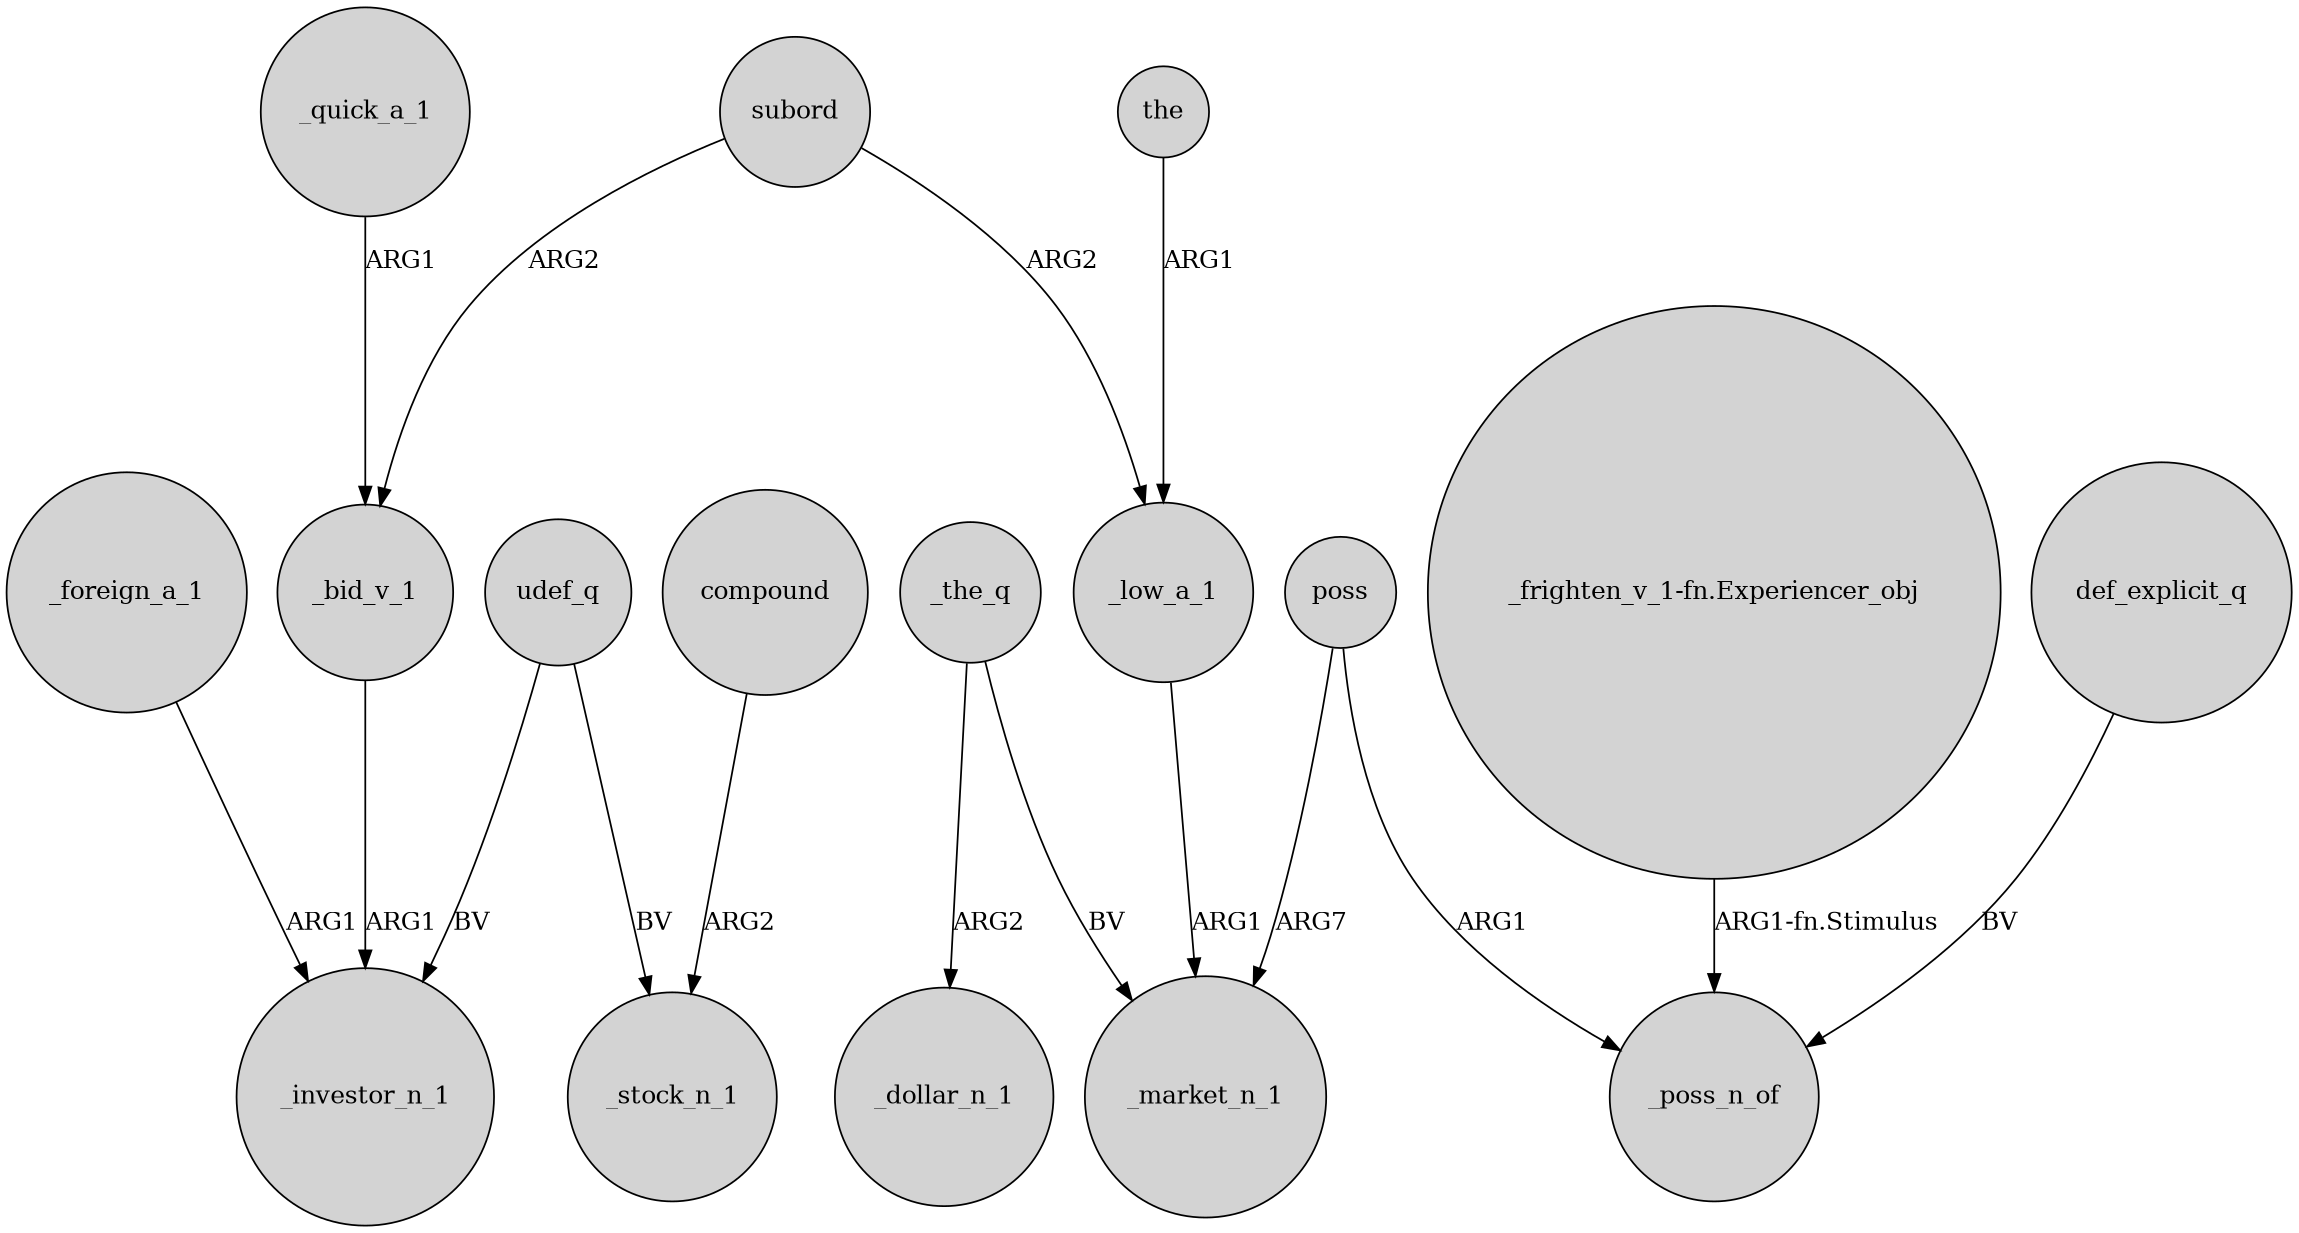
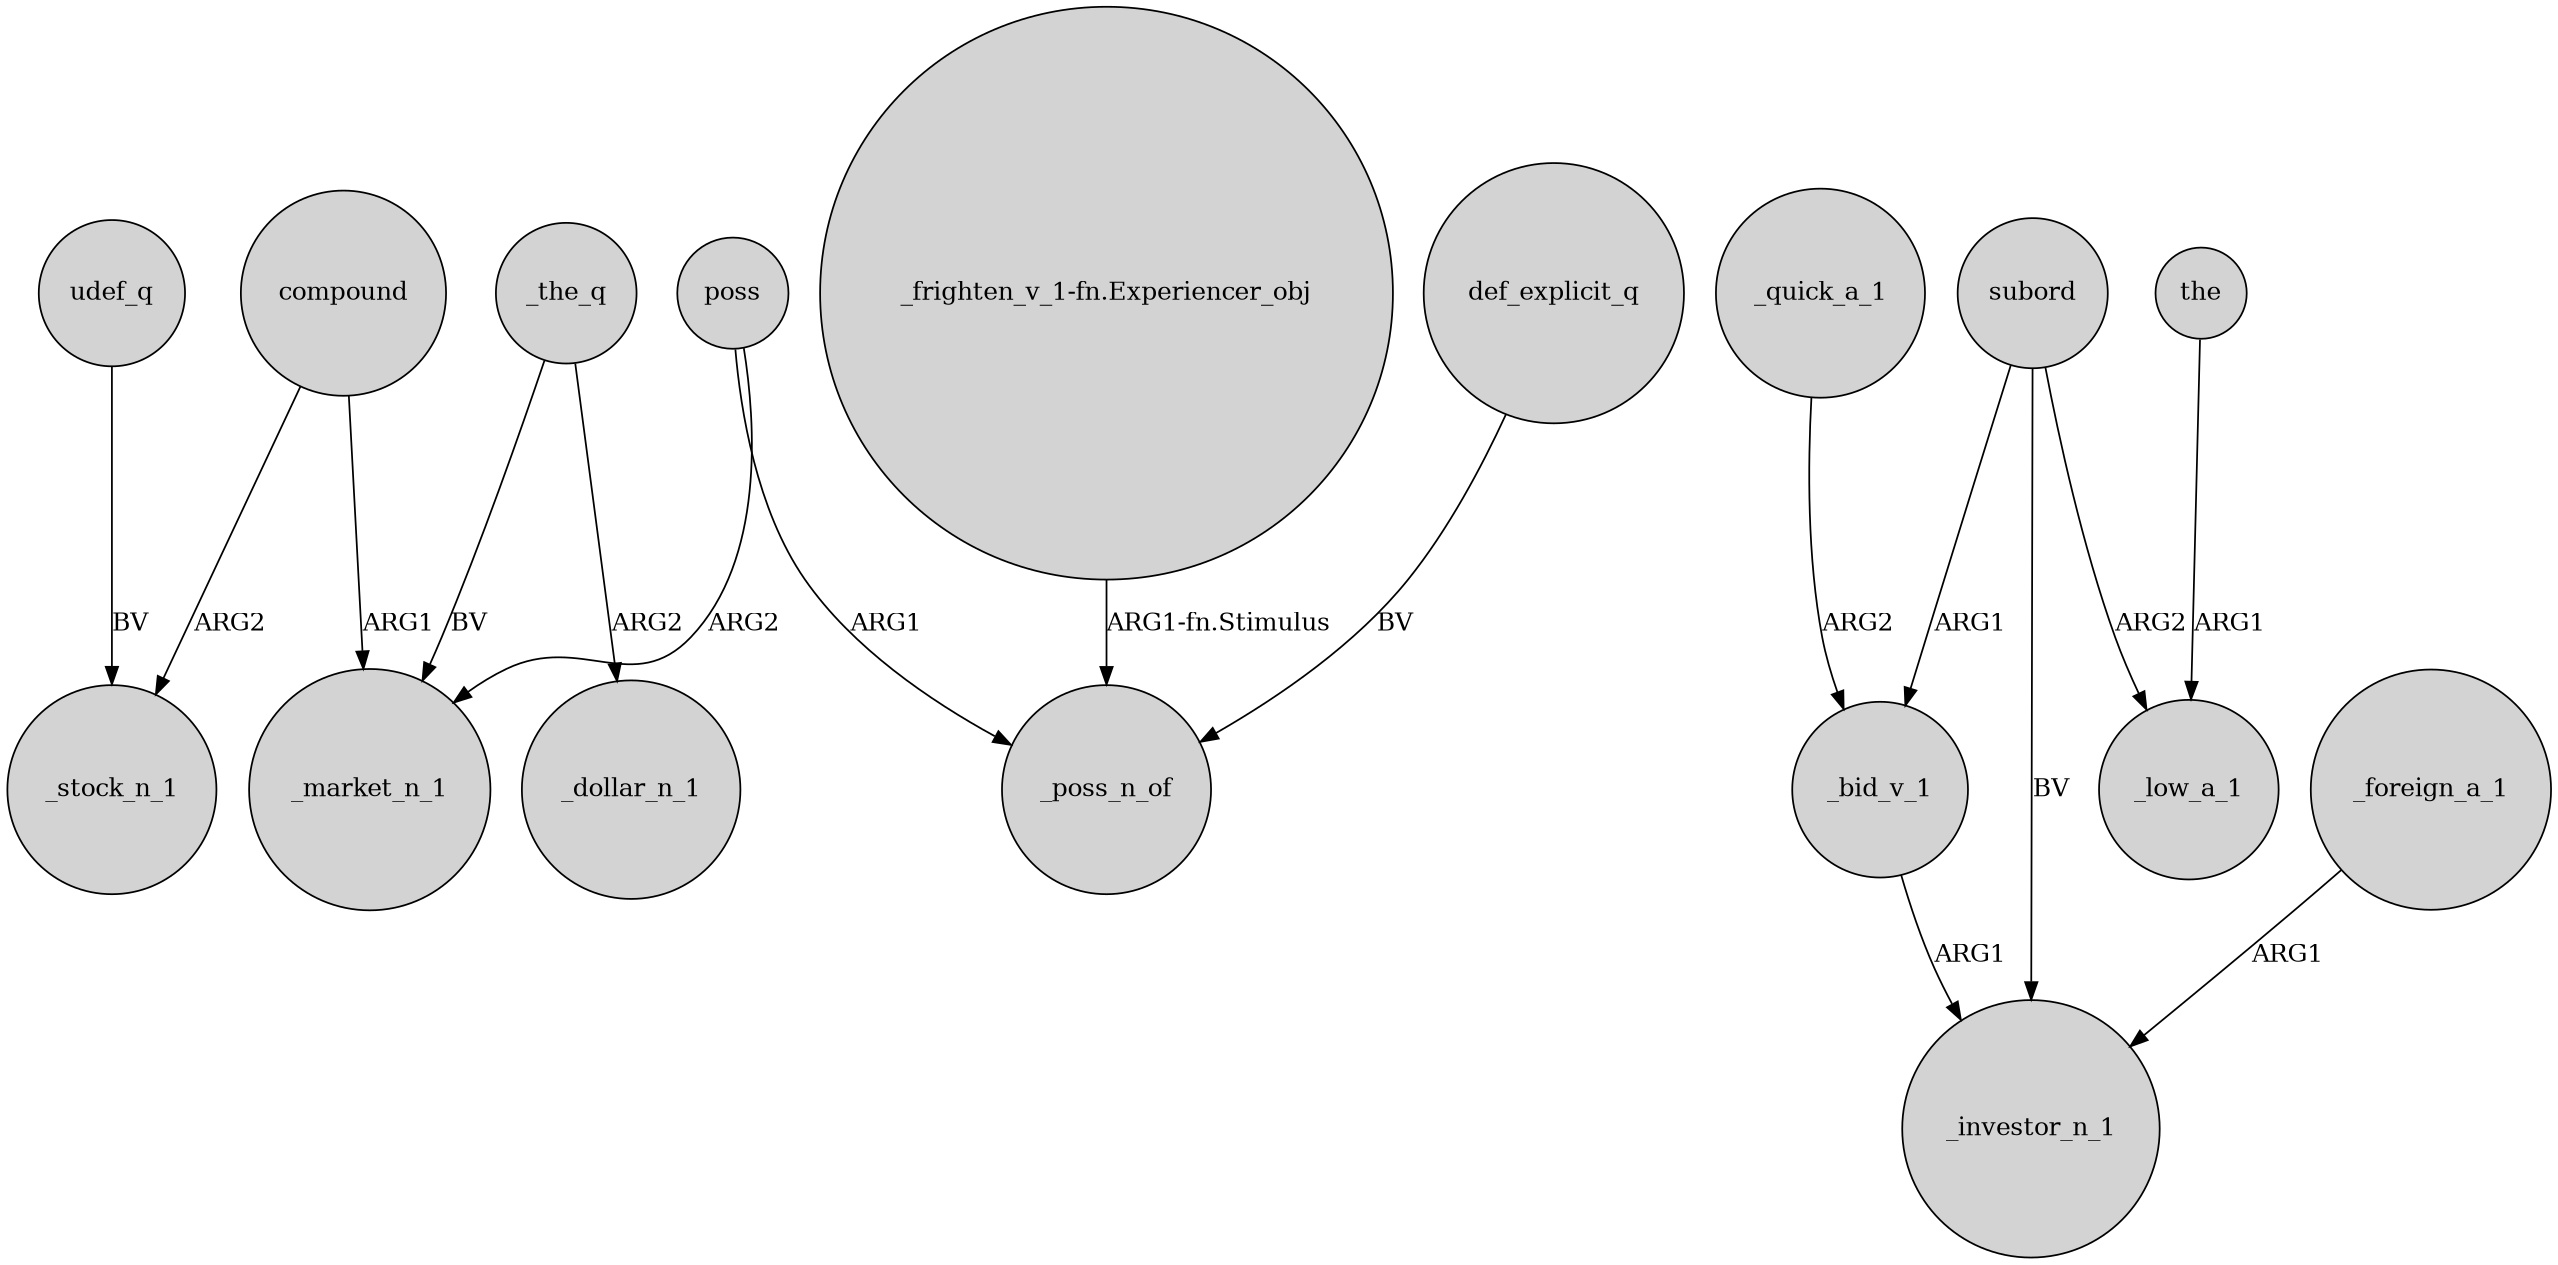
edge "_quick_a_1" -> "_bid_v_1": label "ARG1" -> "ARG2"
edge "subord" -> "_bid_v_1": label "ARG2" -> "ARG1"
edge "udef_q" -> "_investor_n_1": now "subord" -> "_investor_n_1"
edge "_low_a_1" -> "_market_n_1": now "compound" -> "_market_n_1"
edge "poss" -> "_market_n_1": label "ARG7" -> "ARG2"
